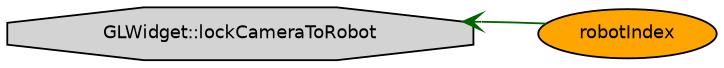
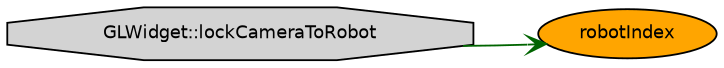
edge "robotIndex" -> "GLWidget::lockCameraToRobot": reversed
